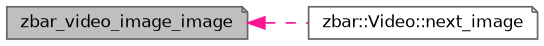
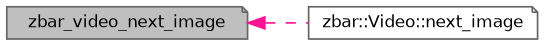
node "zbar_video_image_image": label "zbar_video_image_image" -> "zbar_video_next_image"
